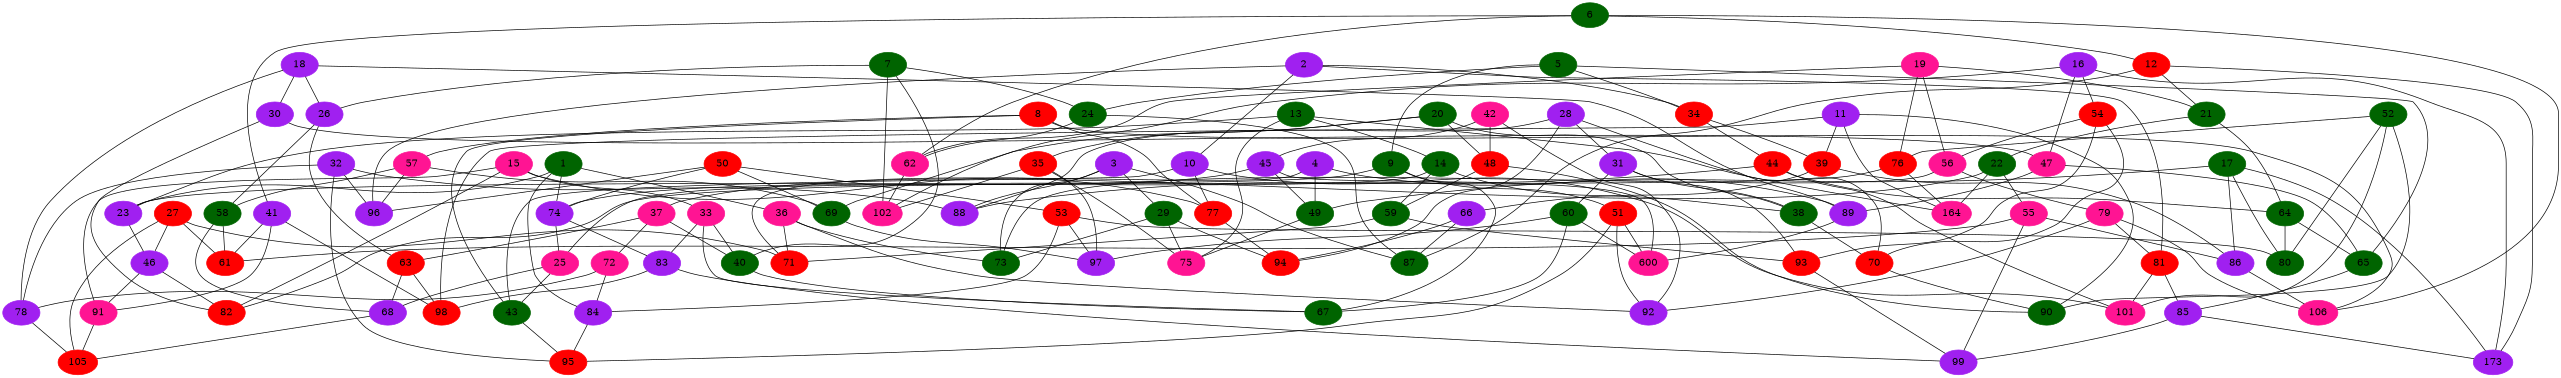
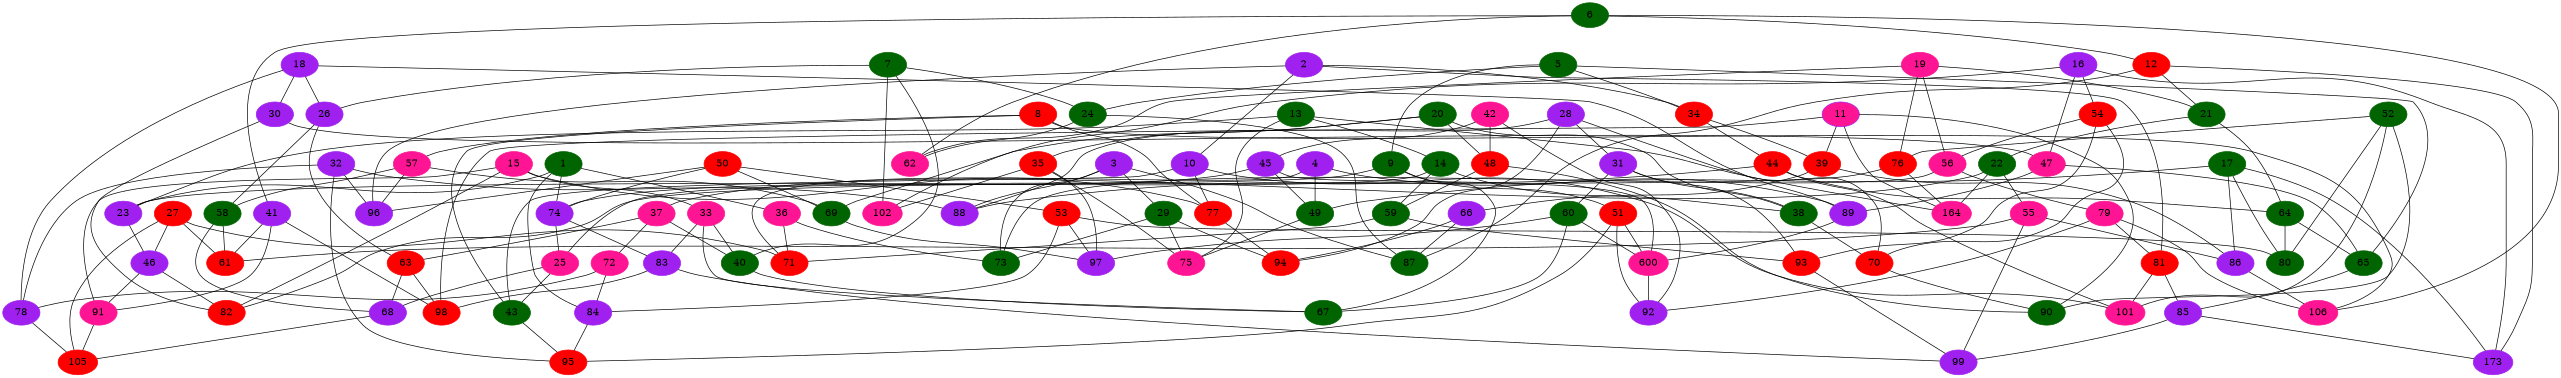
node "11": fillcolor purple -> deeppink
edge "62" -- "102": removed
edge "36" -- "92": now "600" -- "92"
